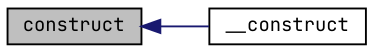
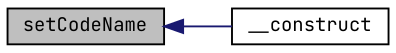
node "construct": label "construct" -> "setCodeName"
